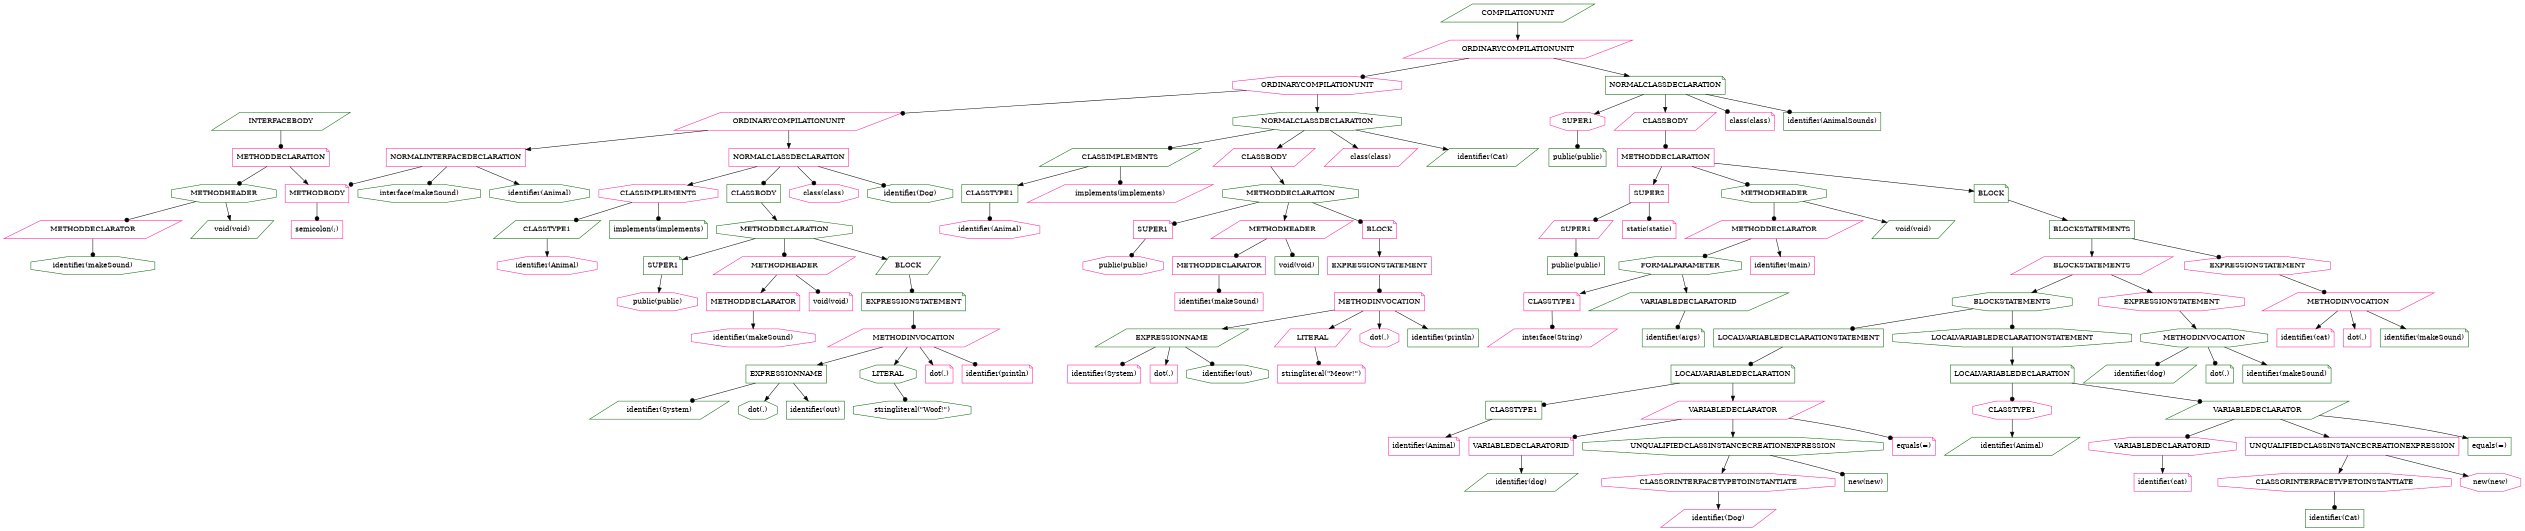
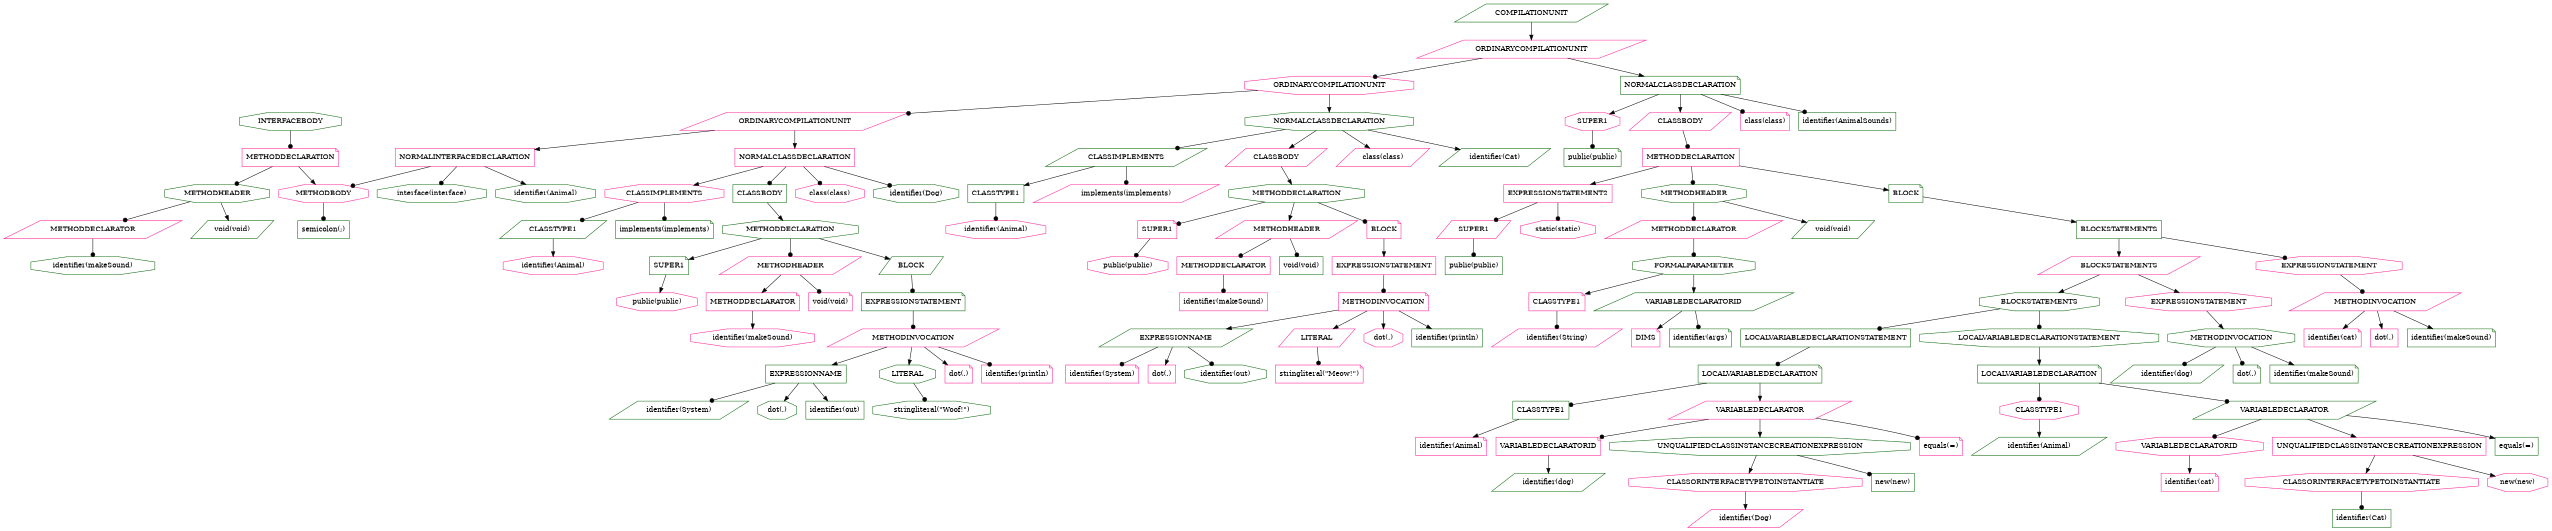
node "INTERFACEBODY": shape parallelogram -> octagon
node "METHODBODY": shape note -> octagon
node "interface(makeSound)": label "interface(makeSound)" -> "interface(interface)"
node "SUPER2": label "SUPER2" -> "EXPRESSIONSTATEMENT2"
node "semicolon(;)": color deeppink -> darkgreen
node "static(static)": shape note -> octagon
node "identifier(main)": removed
node "interface(String)": label "interface(String)" -> "identifier(String)"
node "DIMS": added
